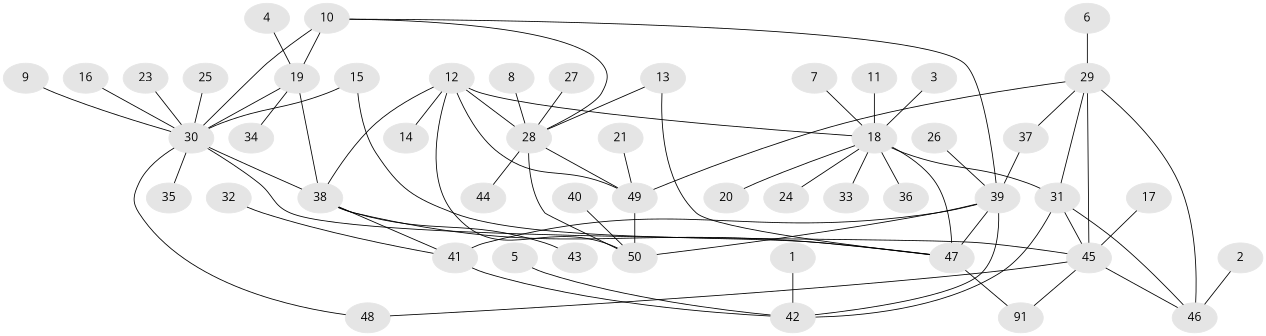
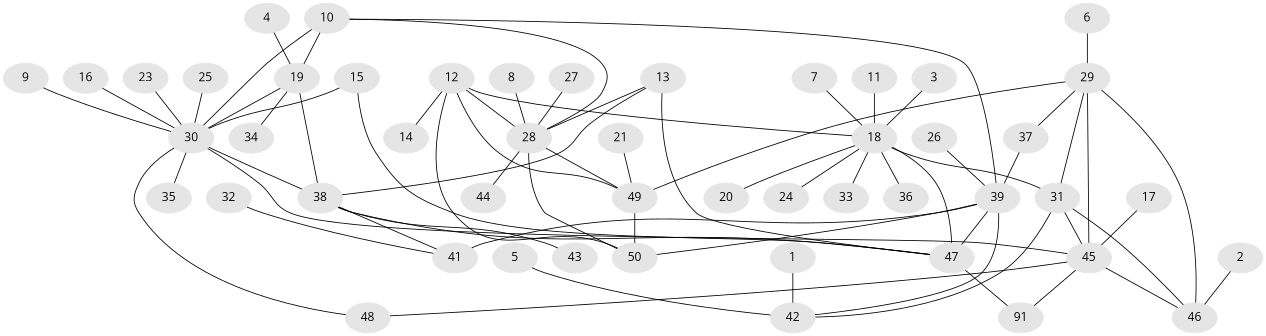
edge "12" -- "38": now "13" -- "38"
node "40": removed
edge "41" -- "42": removed
